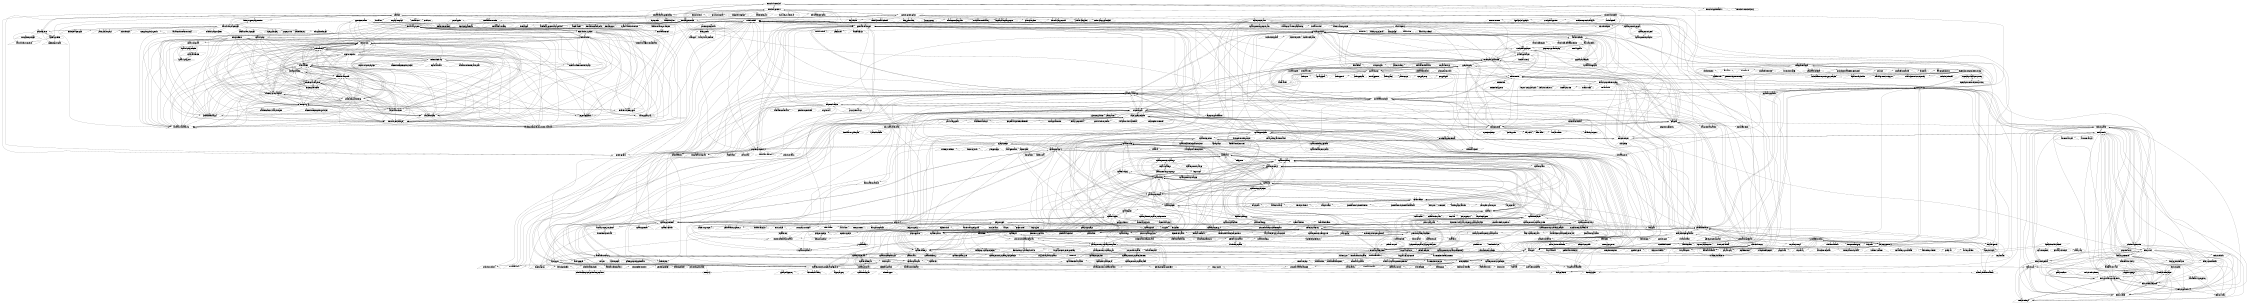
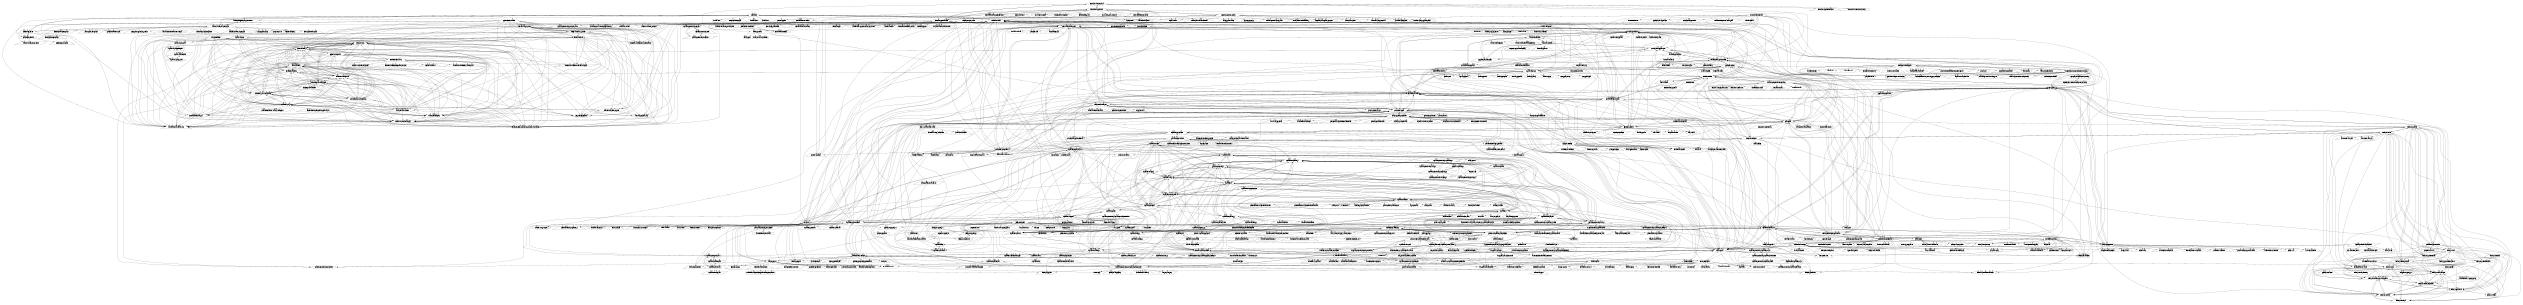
node "microsoft/ongdb": label "microsoft/ongdb" -> "graphfoundation/ongdb"
node "supabase-community/gotrue-go": added
node "geist-org/geist-ui": label "geist-org/geist-ui" -> "walrus-org/geist-ui"
node "splendiddata/login_hook": removed
node "stripe/pg-schema-diff": added
